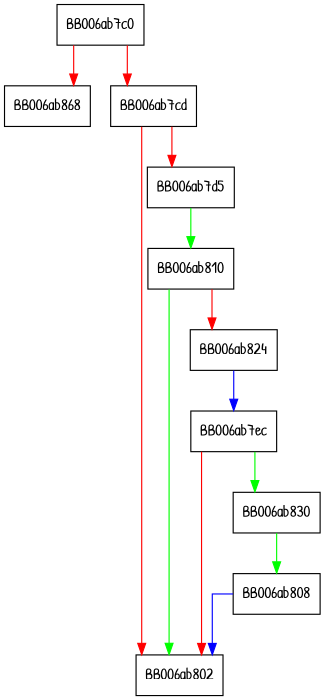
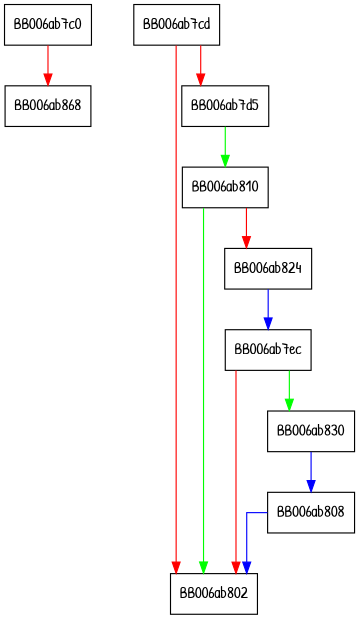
edge "BB006ab7c0" -> "BB006ab7cd": removed
edge "BB006ab830" -> "BB006ab808": color green -> blue
